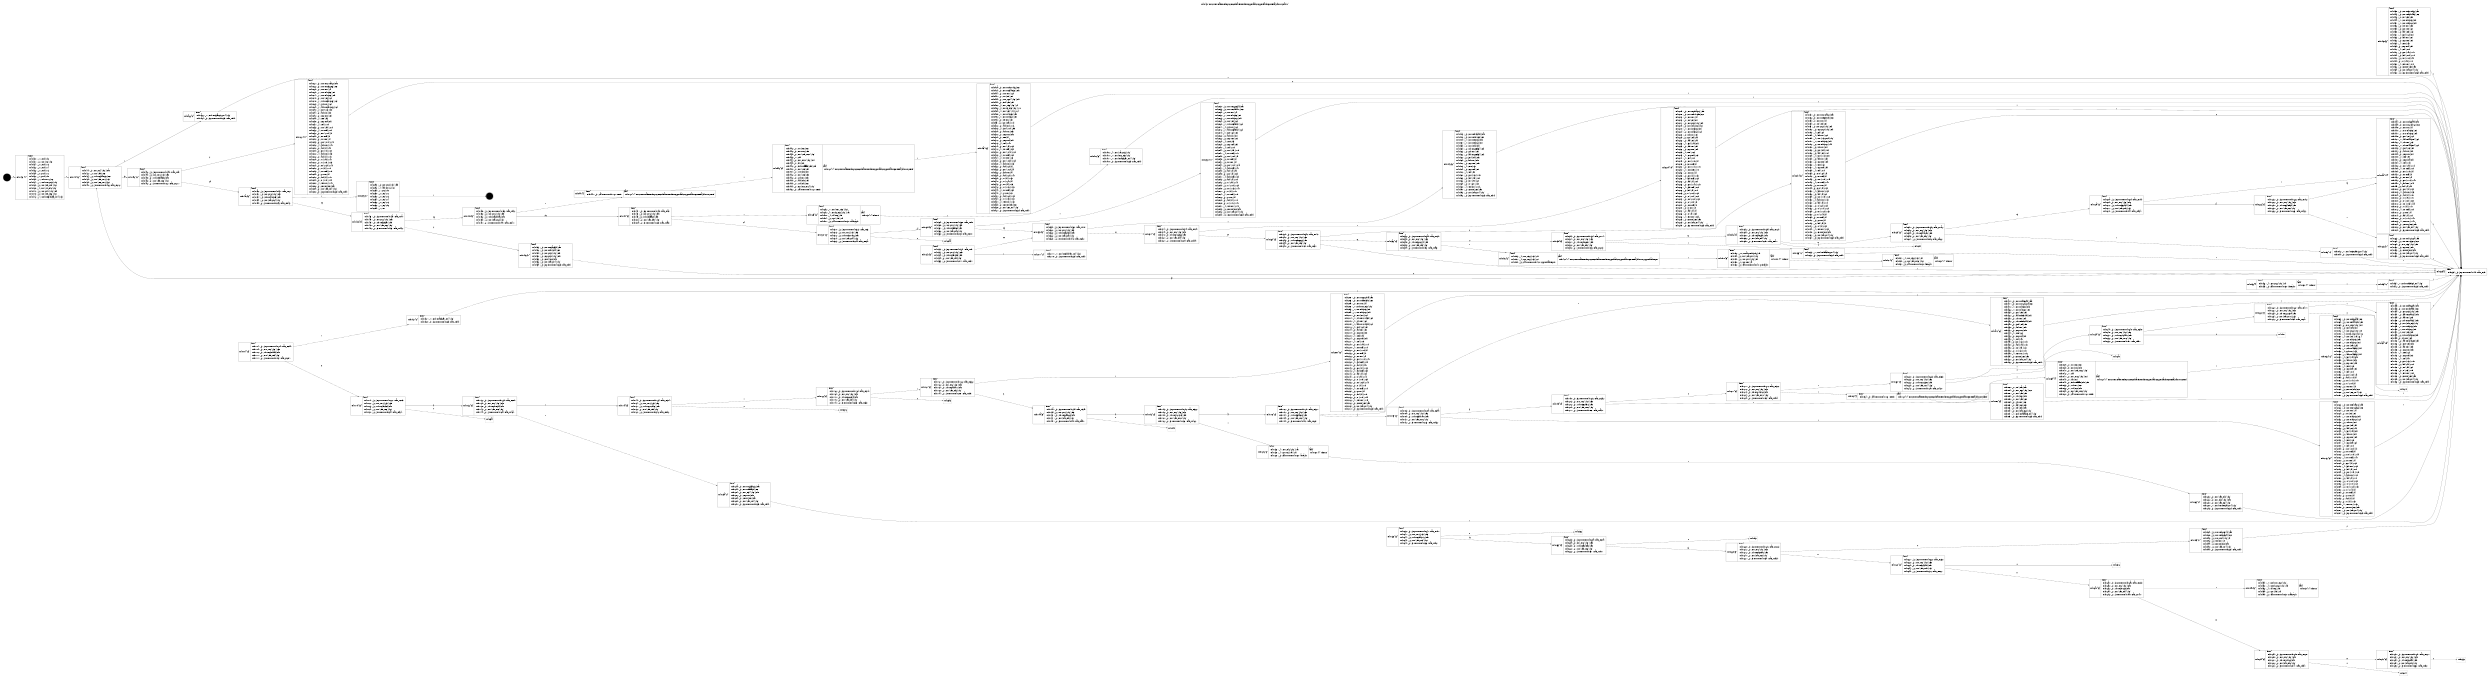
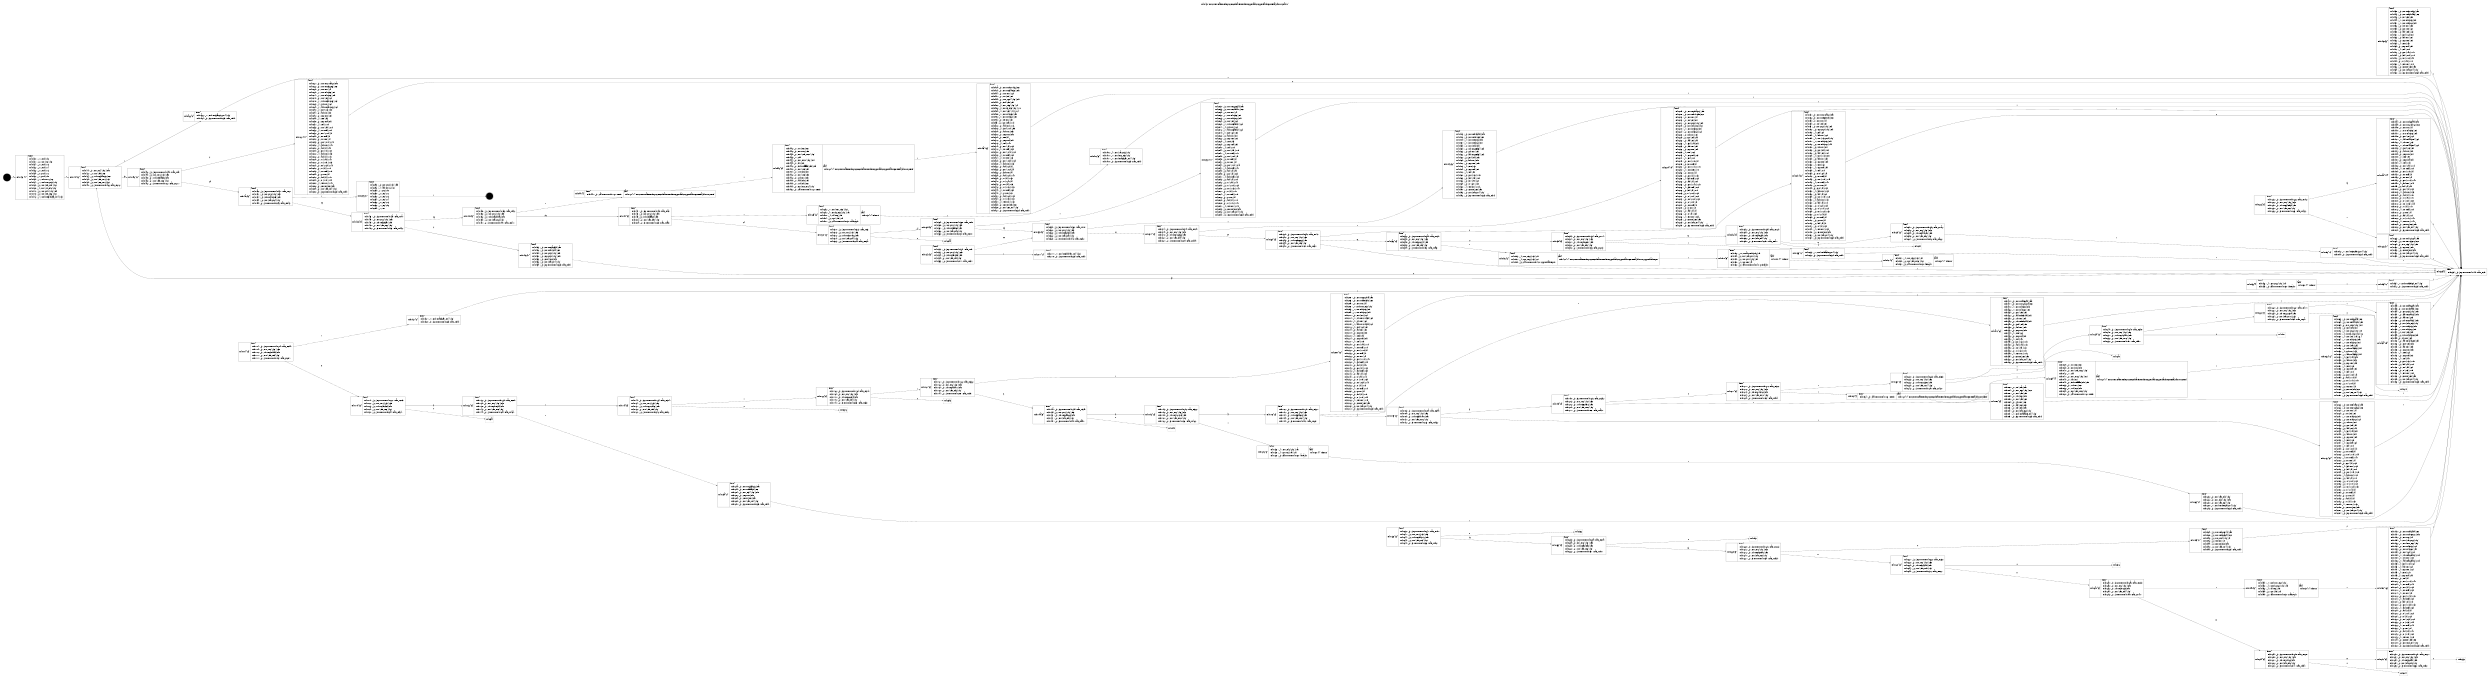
node "0x40160a [25]": removed
node "0x401bb2 [163]": added
